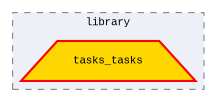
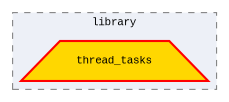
node "tasks_tasks": label "tasks_tasks" -> "thread_tasks"
